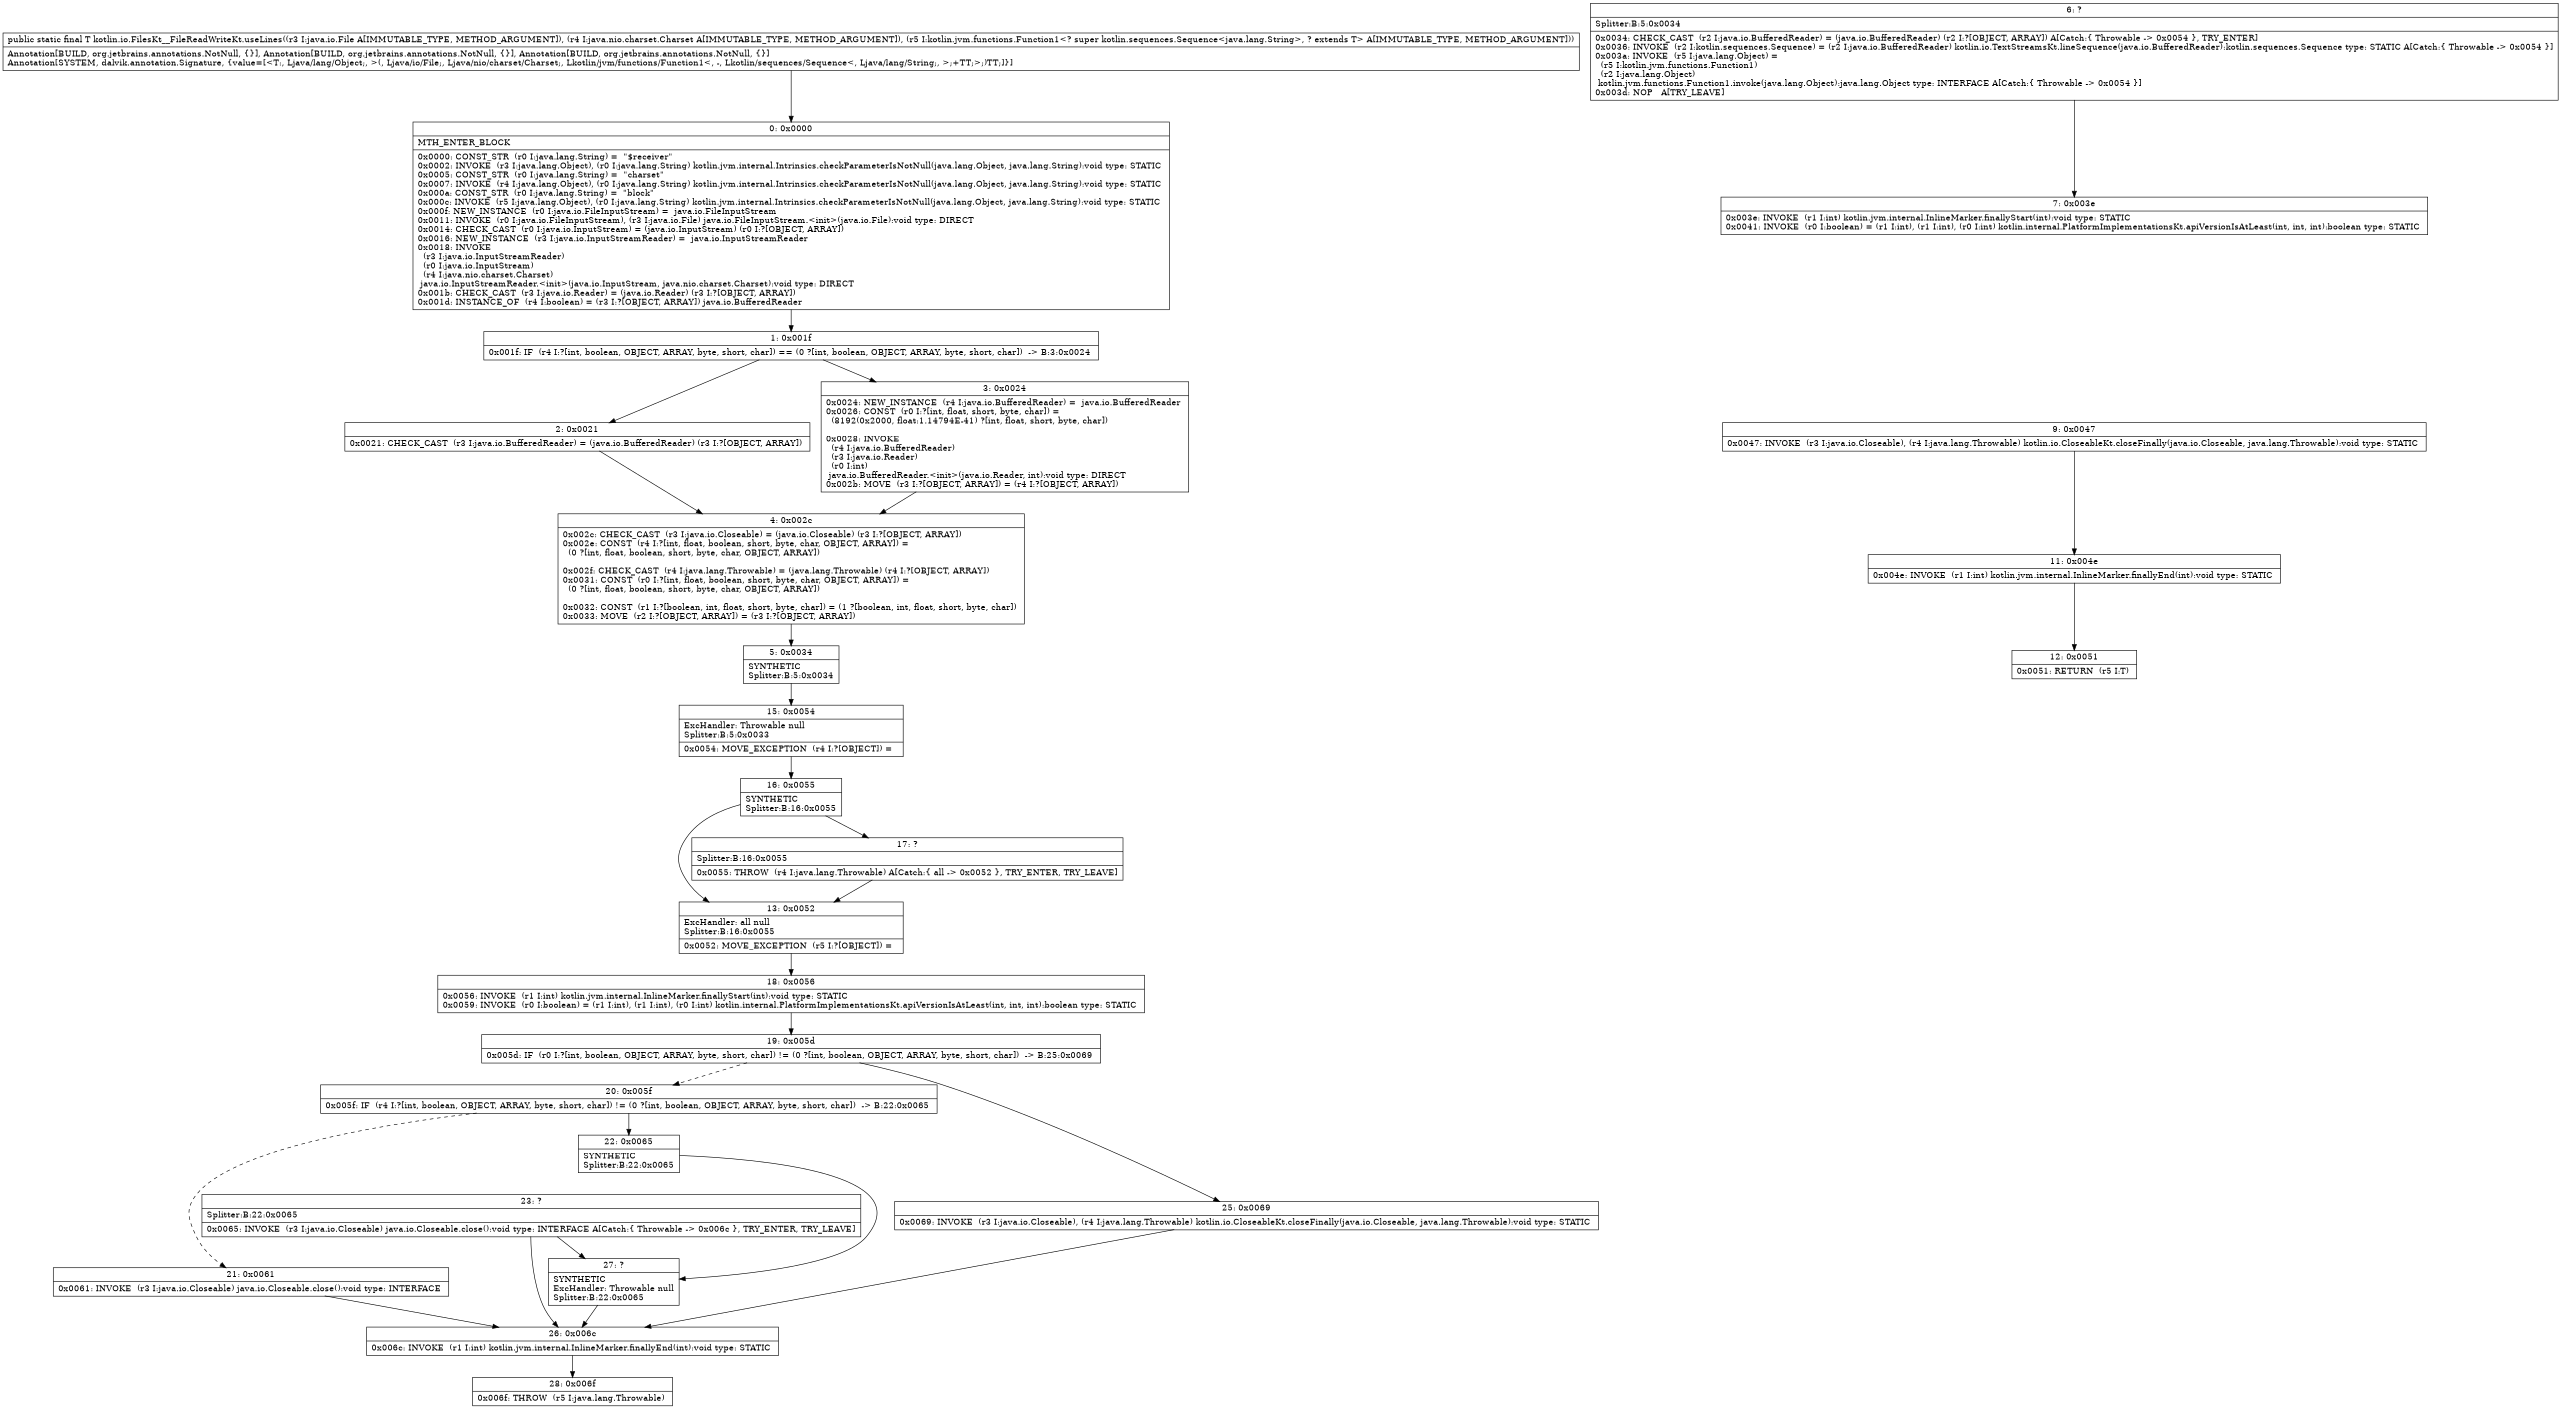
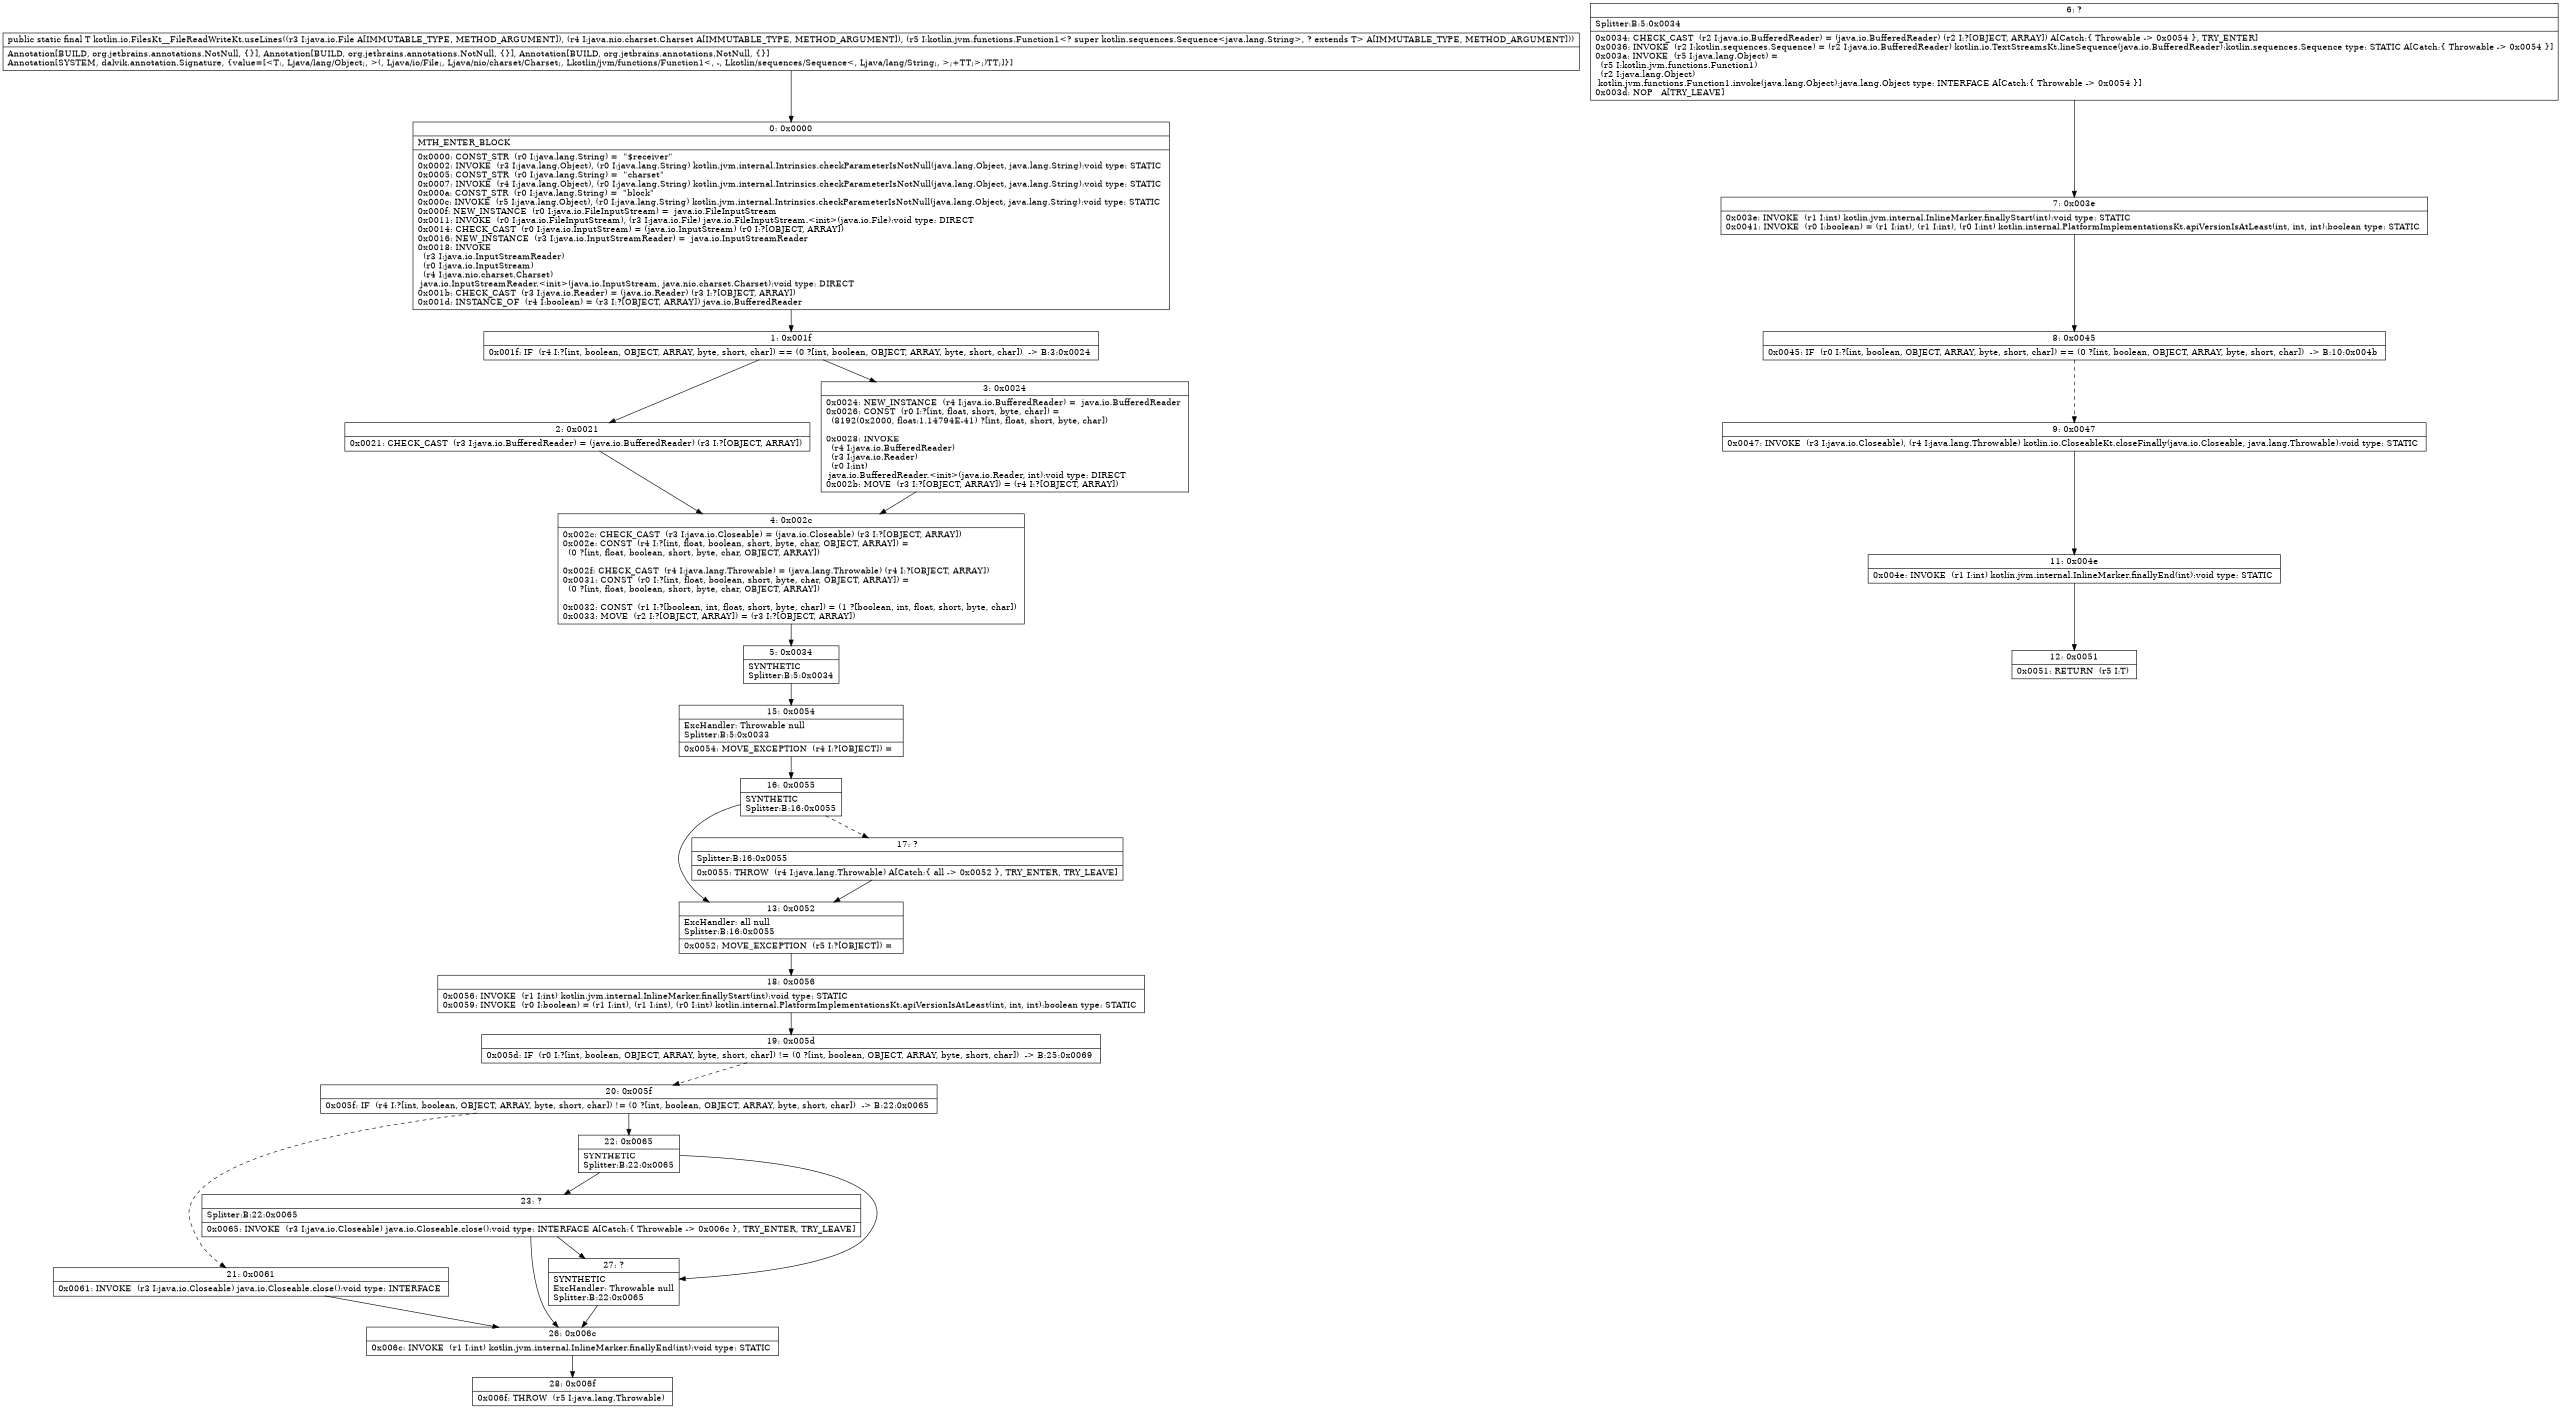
node "8: 0x0045": added
edge "16: 0x0055" -> "17: ?": style solid -> dashed
edge "22: 0x0065" -> "23: ?": added
node "25: 0x0069": removed
